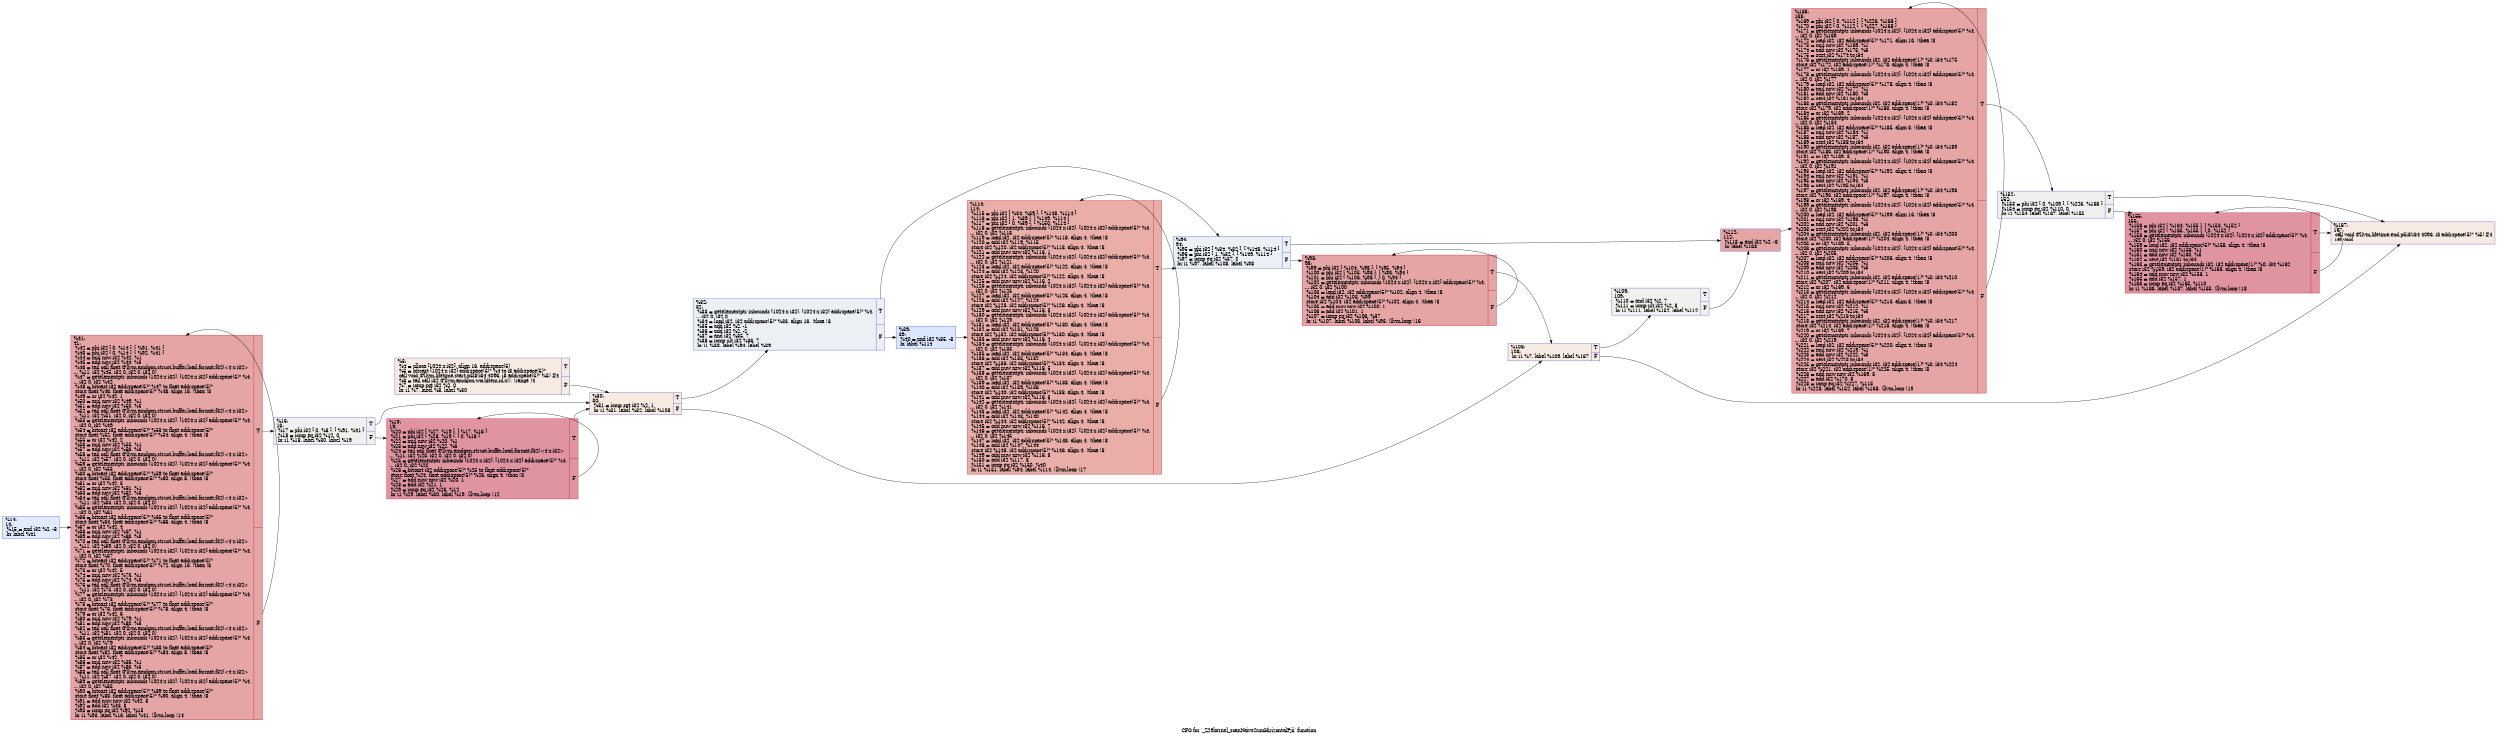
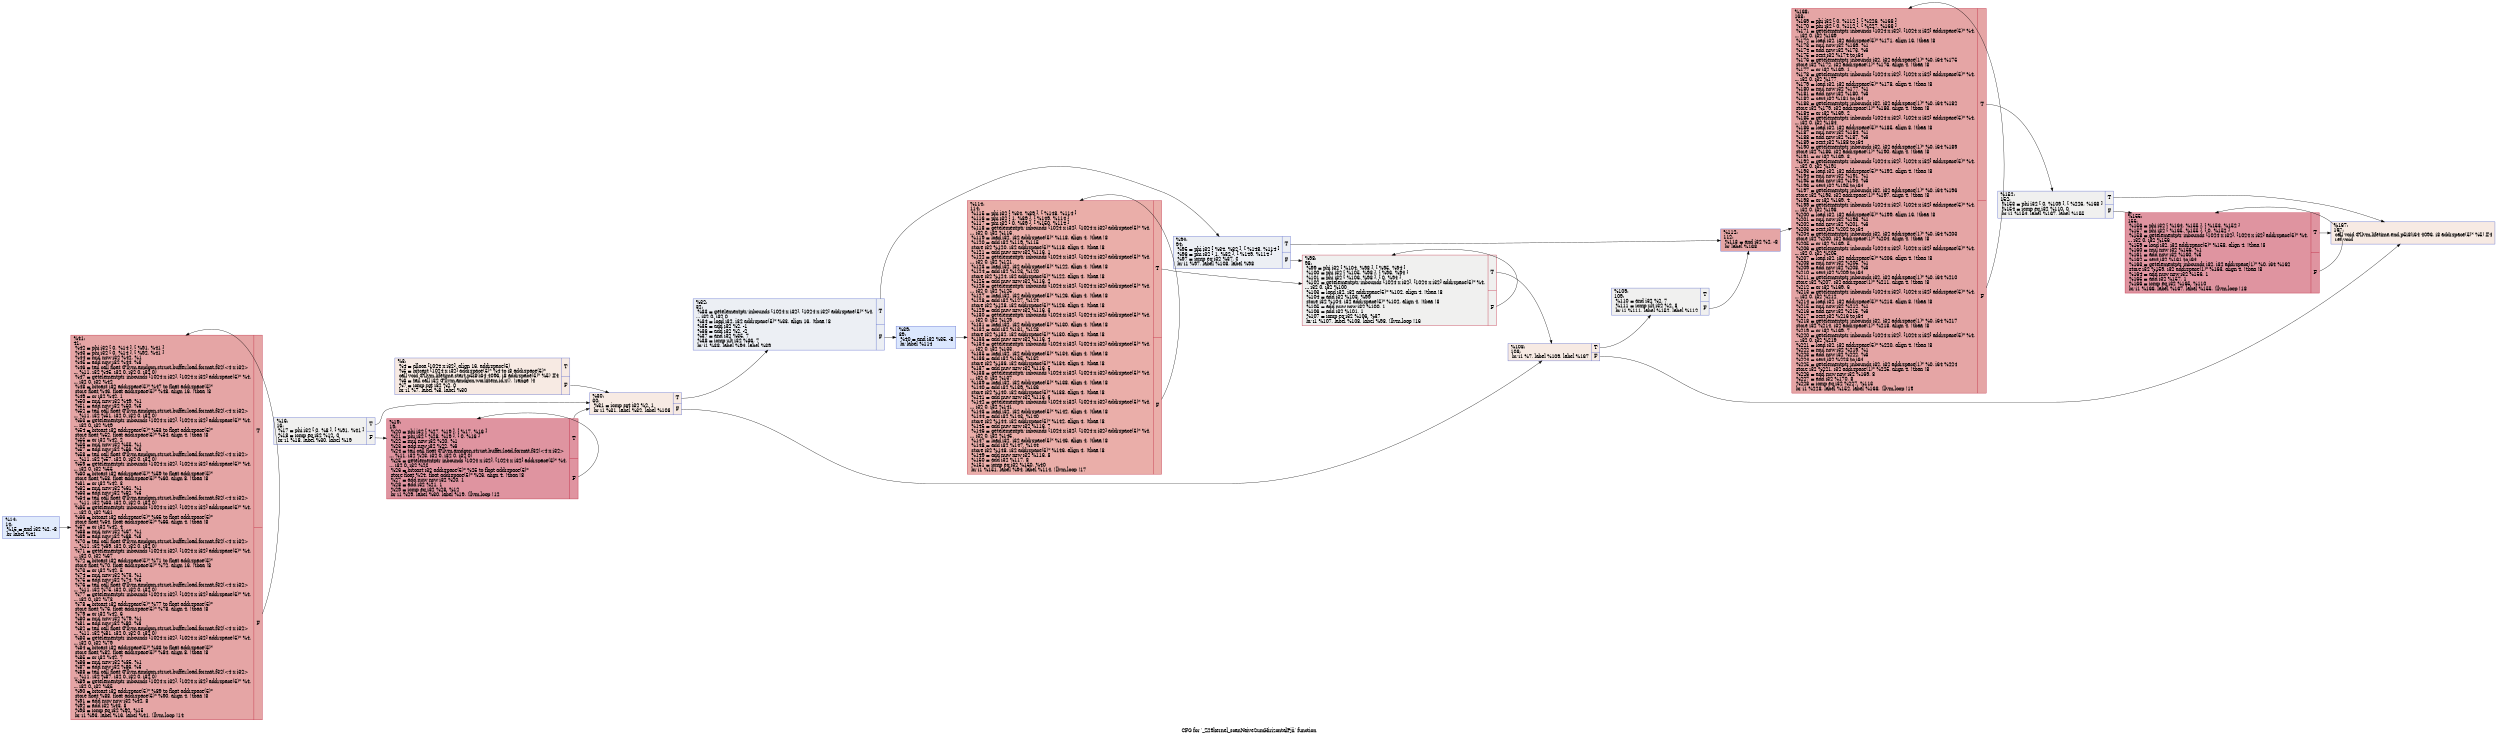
edge "%114:" -> "%94:": now "%114:" -> "%98:"
node "%98:": fillcolor #c5333470 -> #dedcdb70
edge "%41:" -> "%16:": removed
